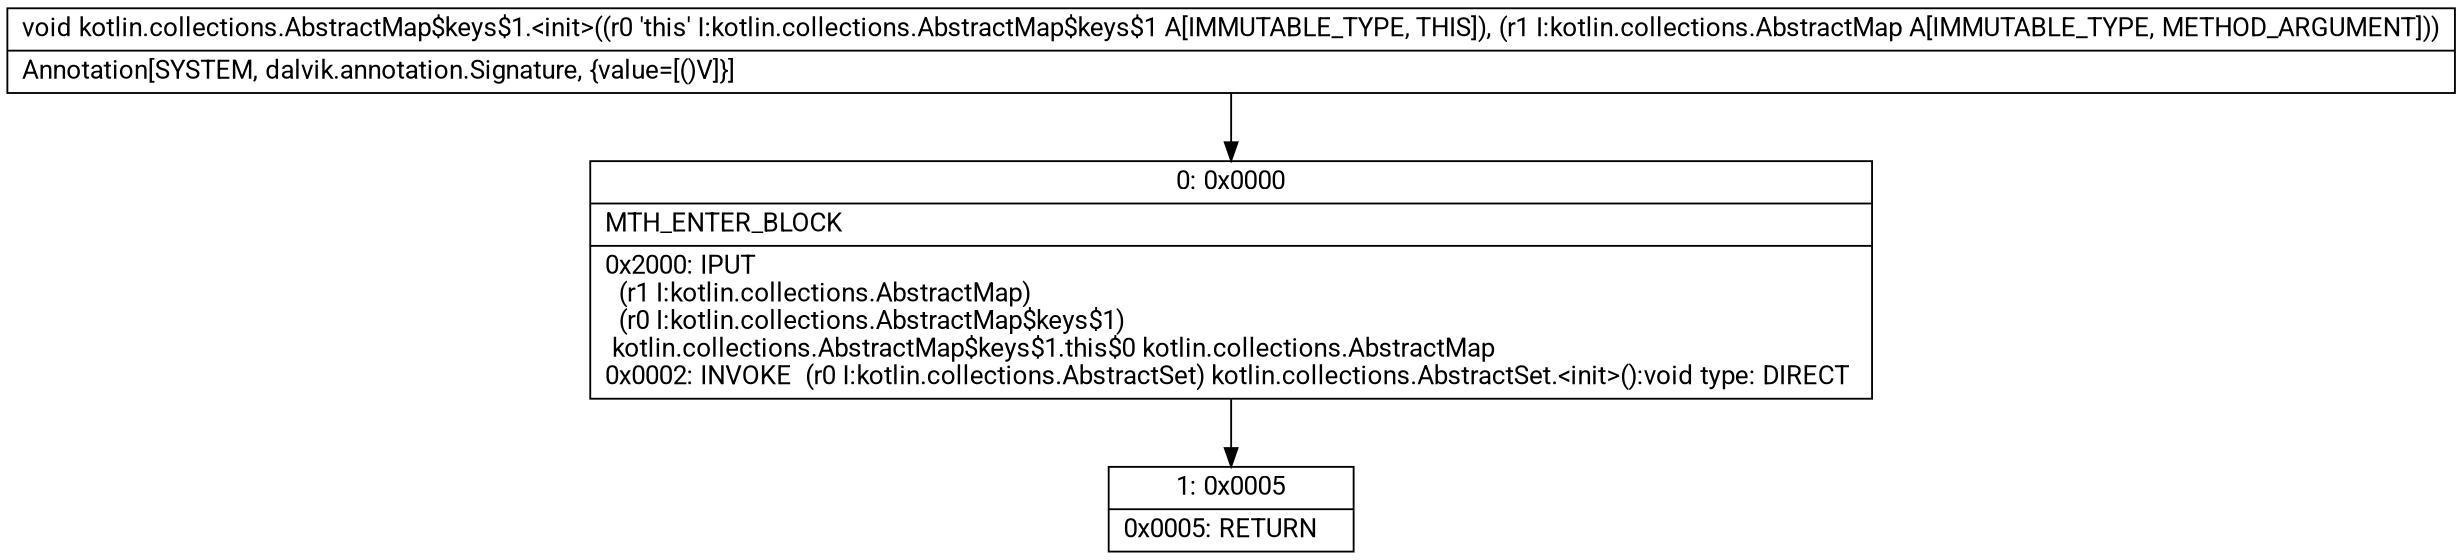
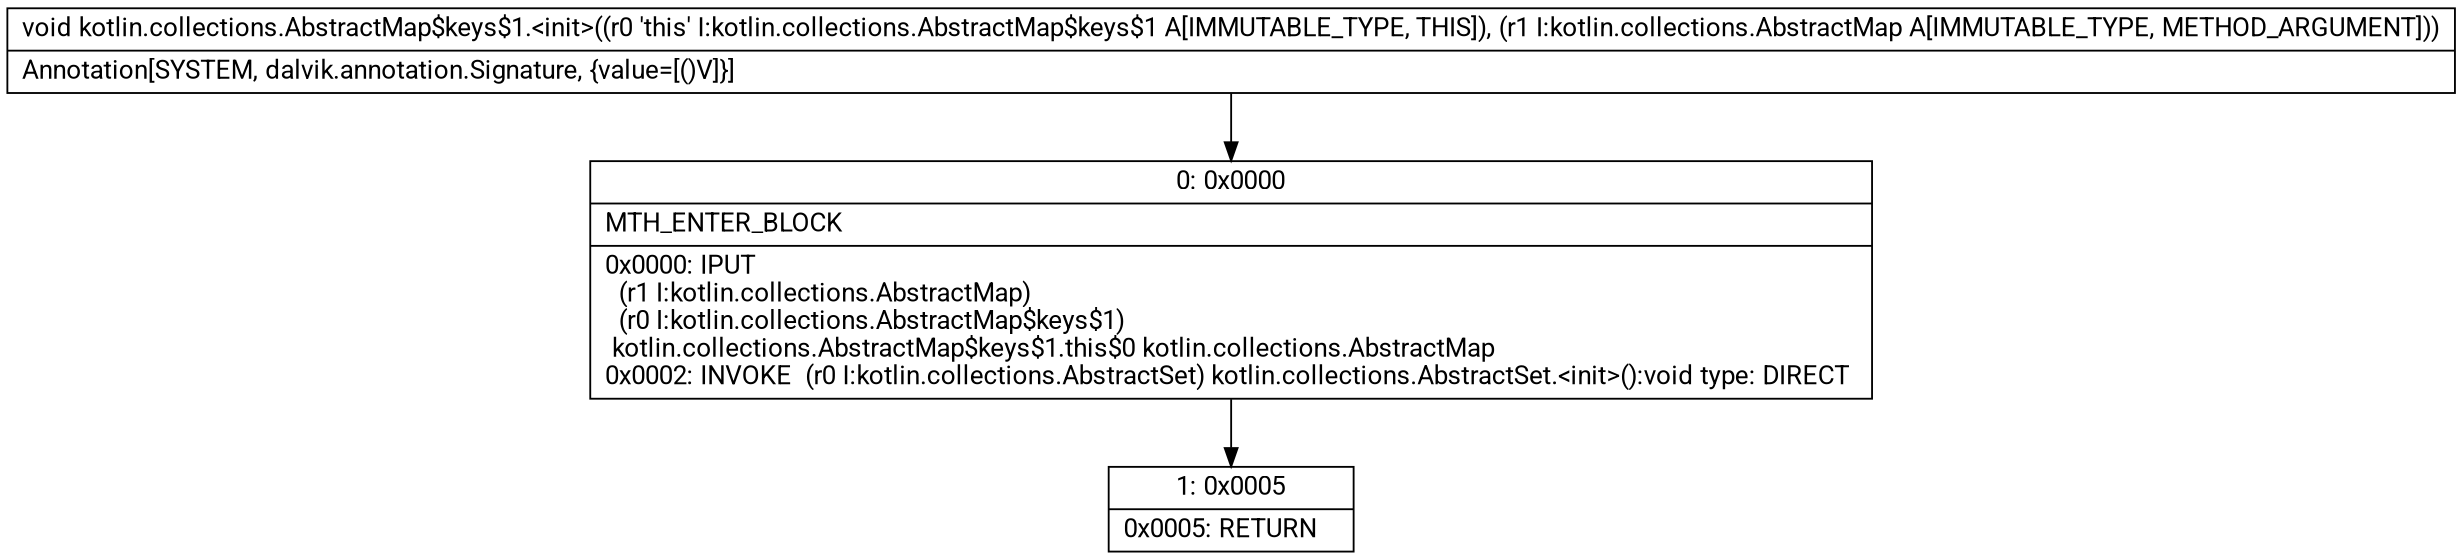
node "0: 0x0000": text "0x2000: IPUT" -> "0x0000: IPUT"
